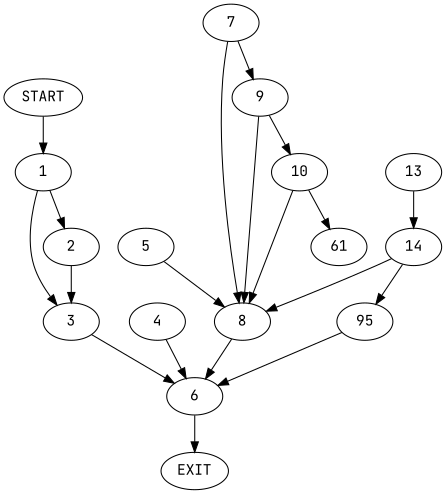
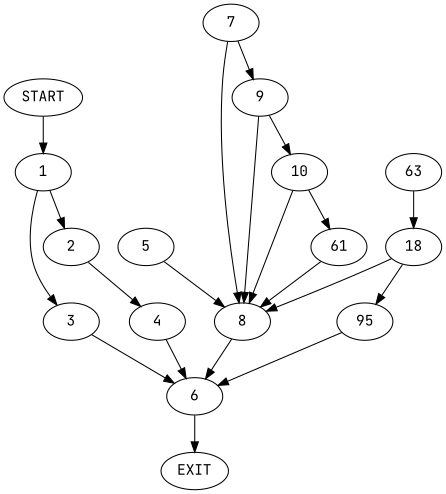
node "13": label "13" -> "63"
node "14": label "14" -> "18"
edge "2" -> "3": now "2" -> "4"
edge "61" -> "8": added
